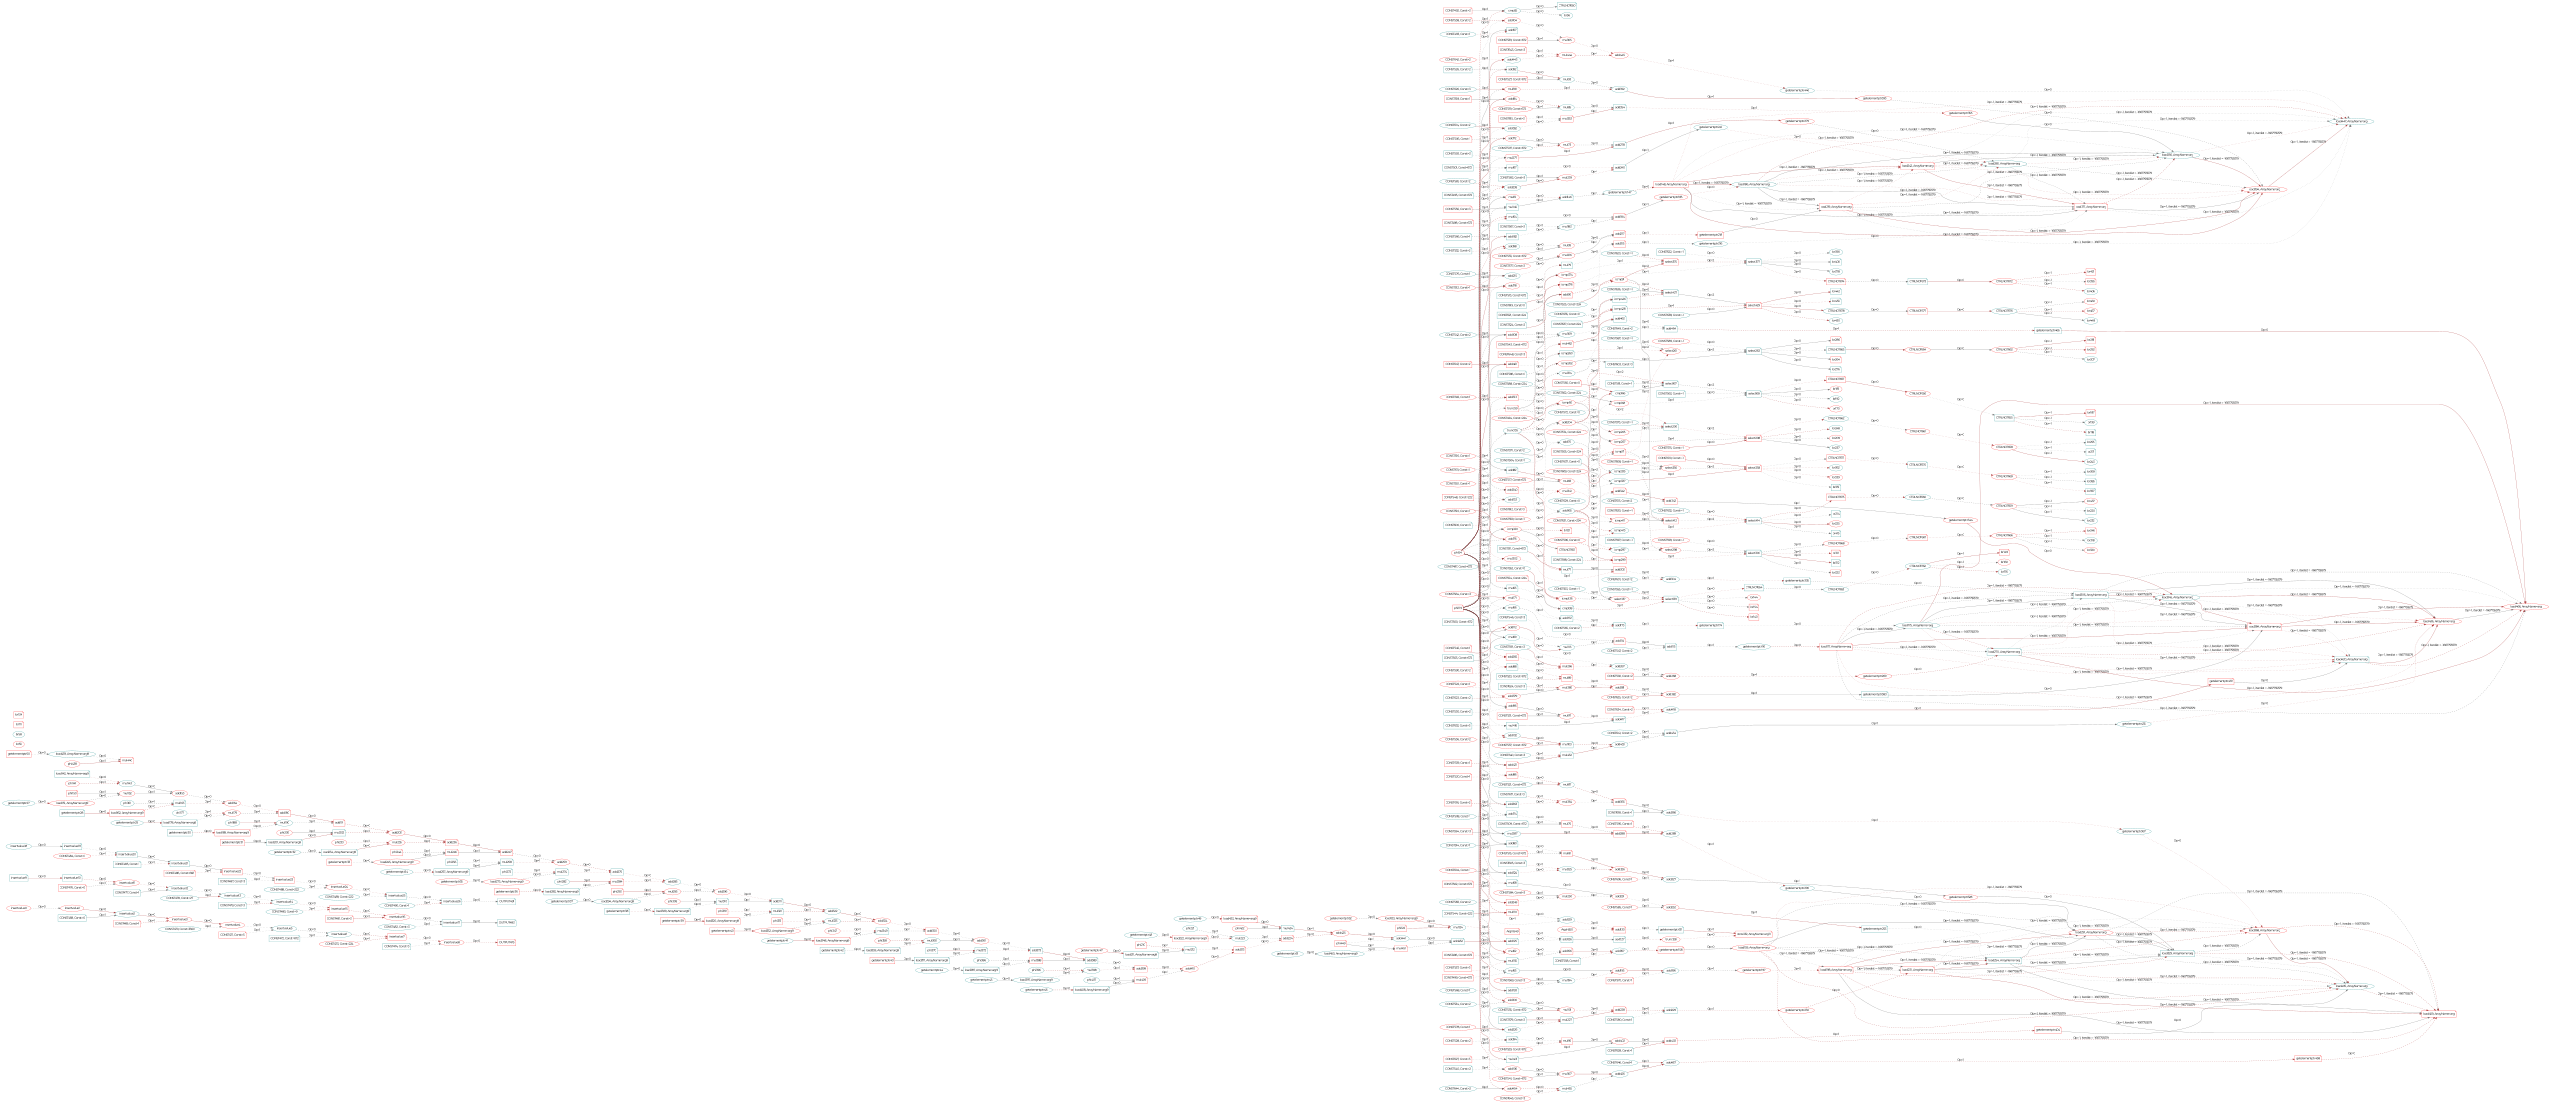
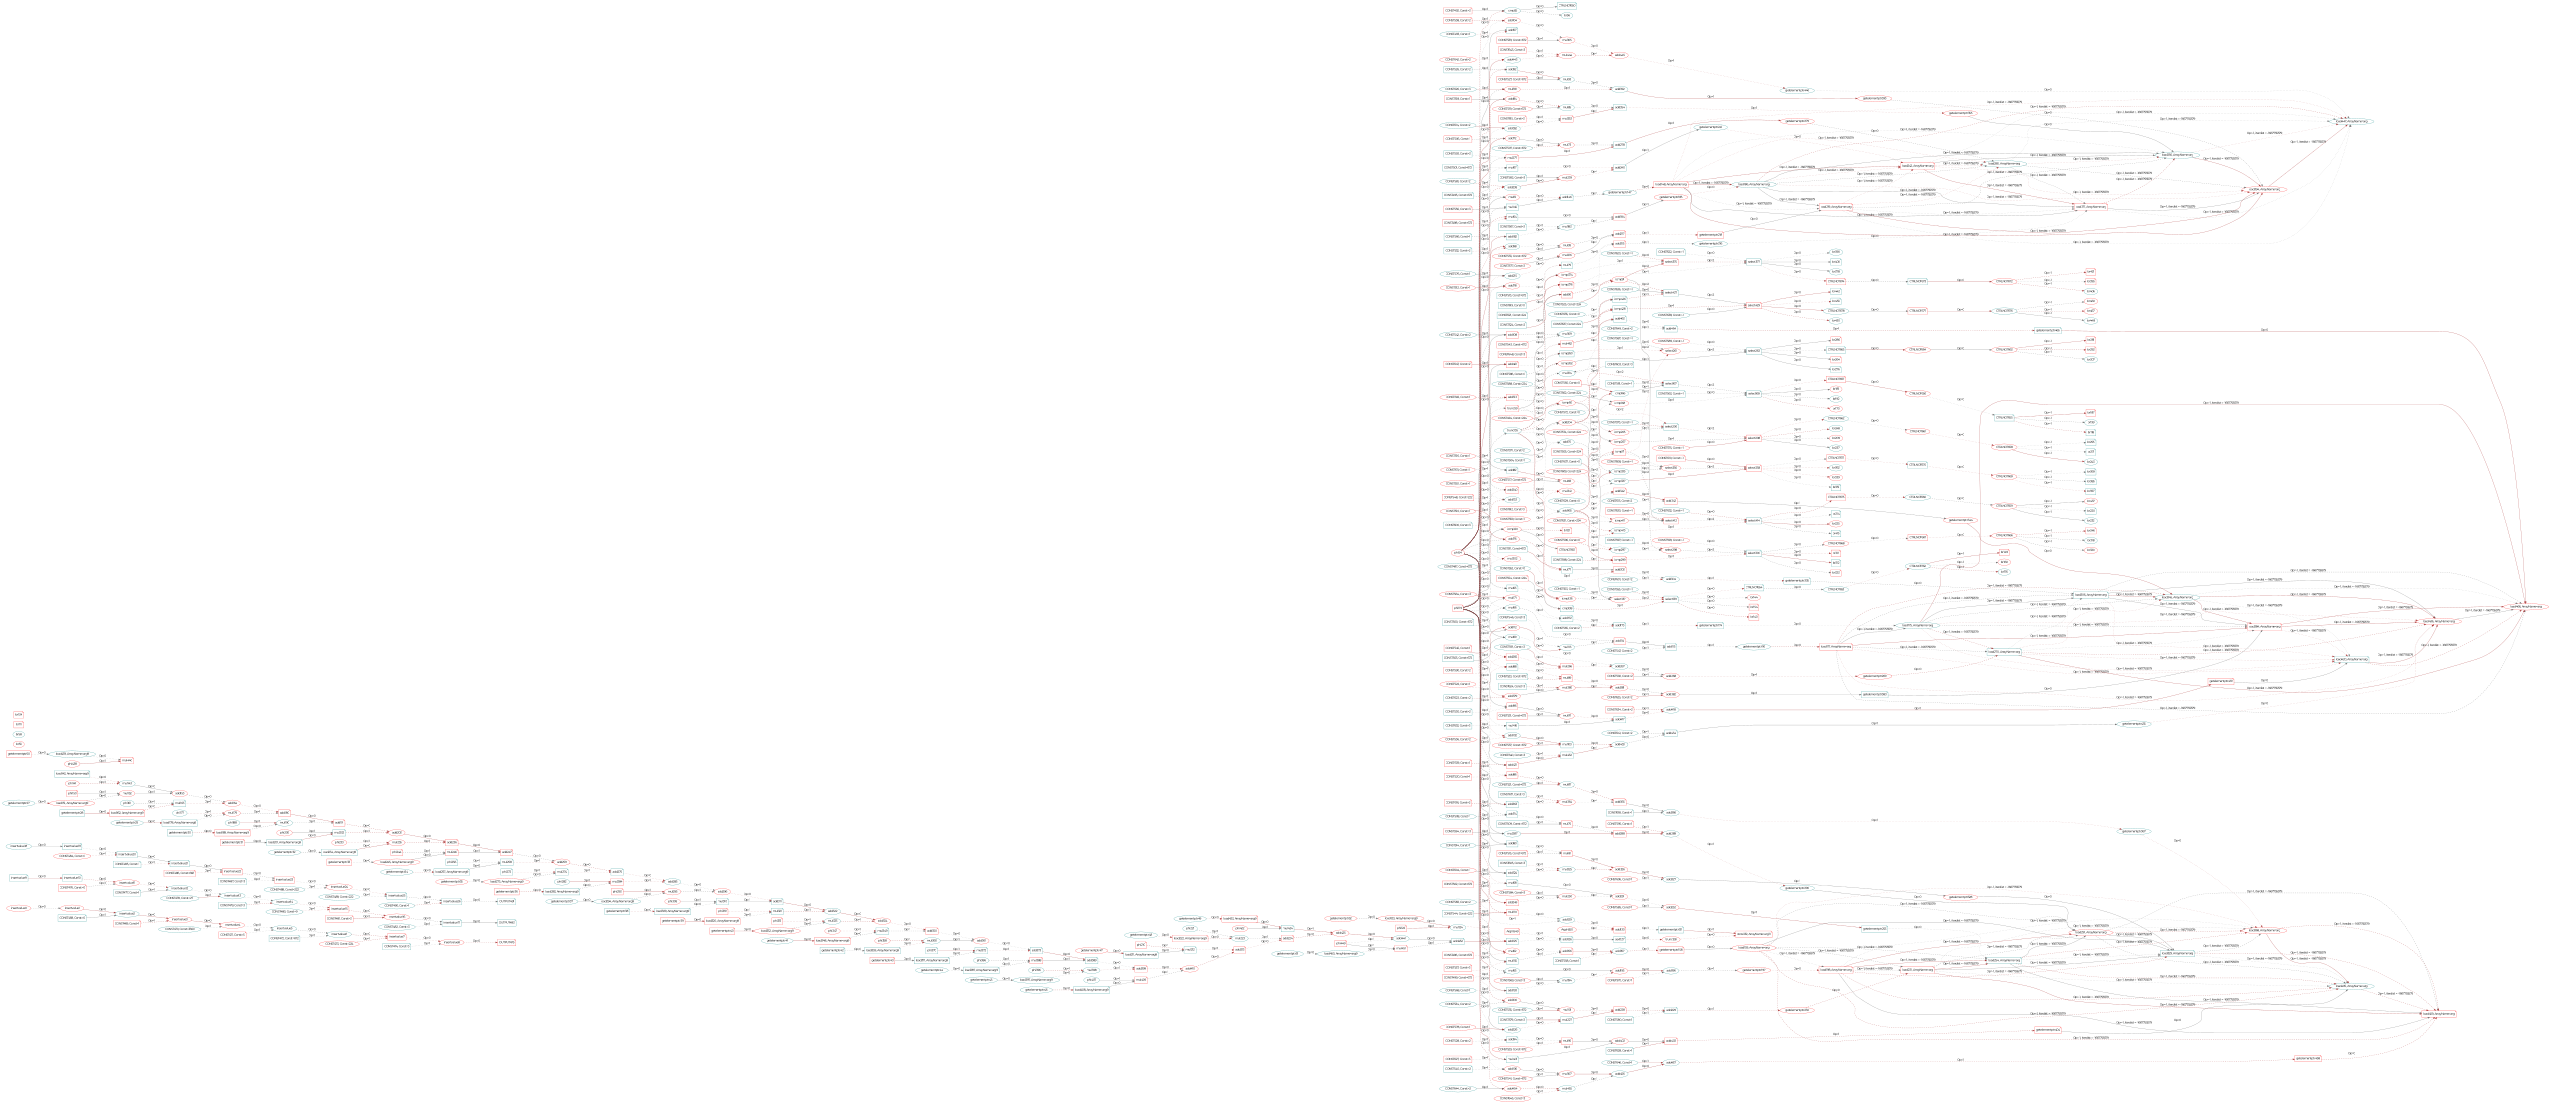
edge "mul314" -> "CONST603, Const=3": reversed
